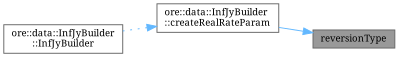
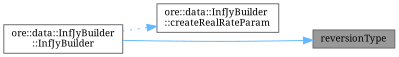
edge "ore::data::InfJyBuilder ::createRealRateParam" -> "reversionType": now "ore::data::InfJyBuilder ::InfJyBuilder" -> "reversionType"
